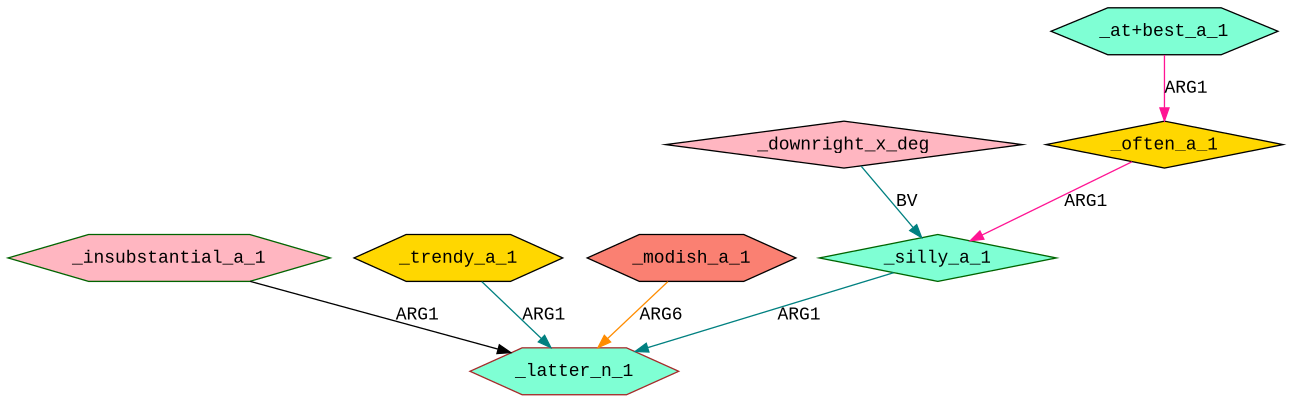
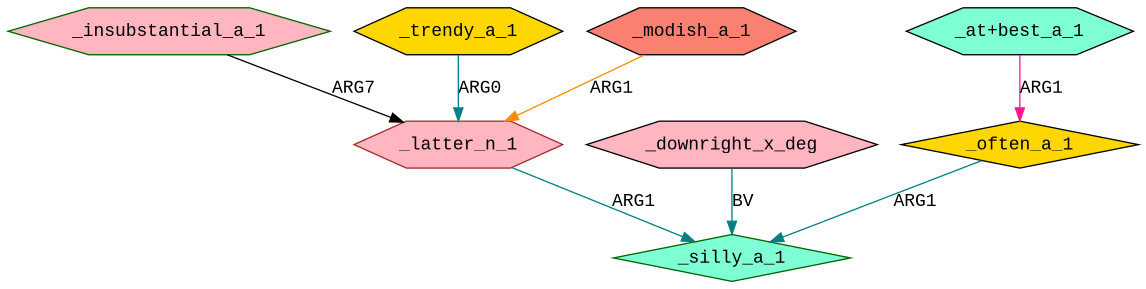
node "_downright_x_deg": shape diamond -> hexagon
edge "_often_a_1" -> "_silly_a_1": color deeppink -> teal
edge "_silly_a_1" -> "_latter_n_1": reversed
edge "_insubstantial_a_1" -> "_latter_n_1": label "ARG1" -> "ARG7"
edge "_trendy_a_1" -> "_latter_n_1": label "ARG1" -> "ARG0"
edge "_modish_a_1" -> "_latter_n_1": label "ARG6" -> "ARG1"
node "_latter_n_1": fillcolor aquamarine -> lightpink
